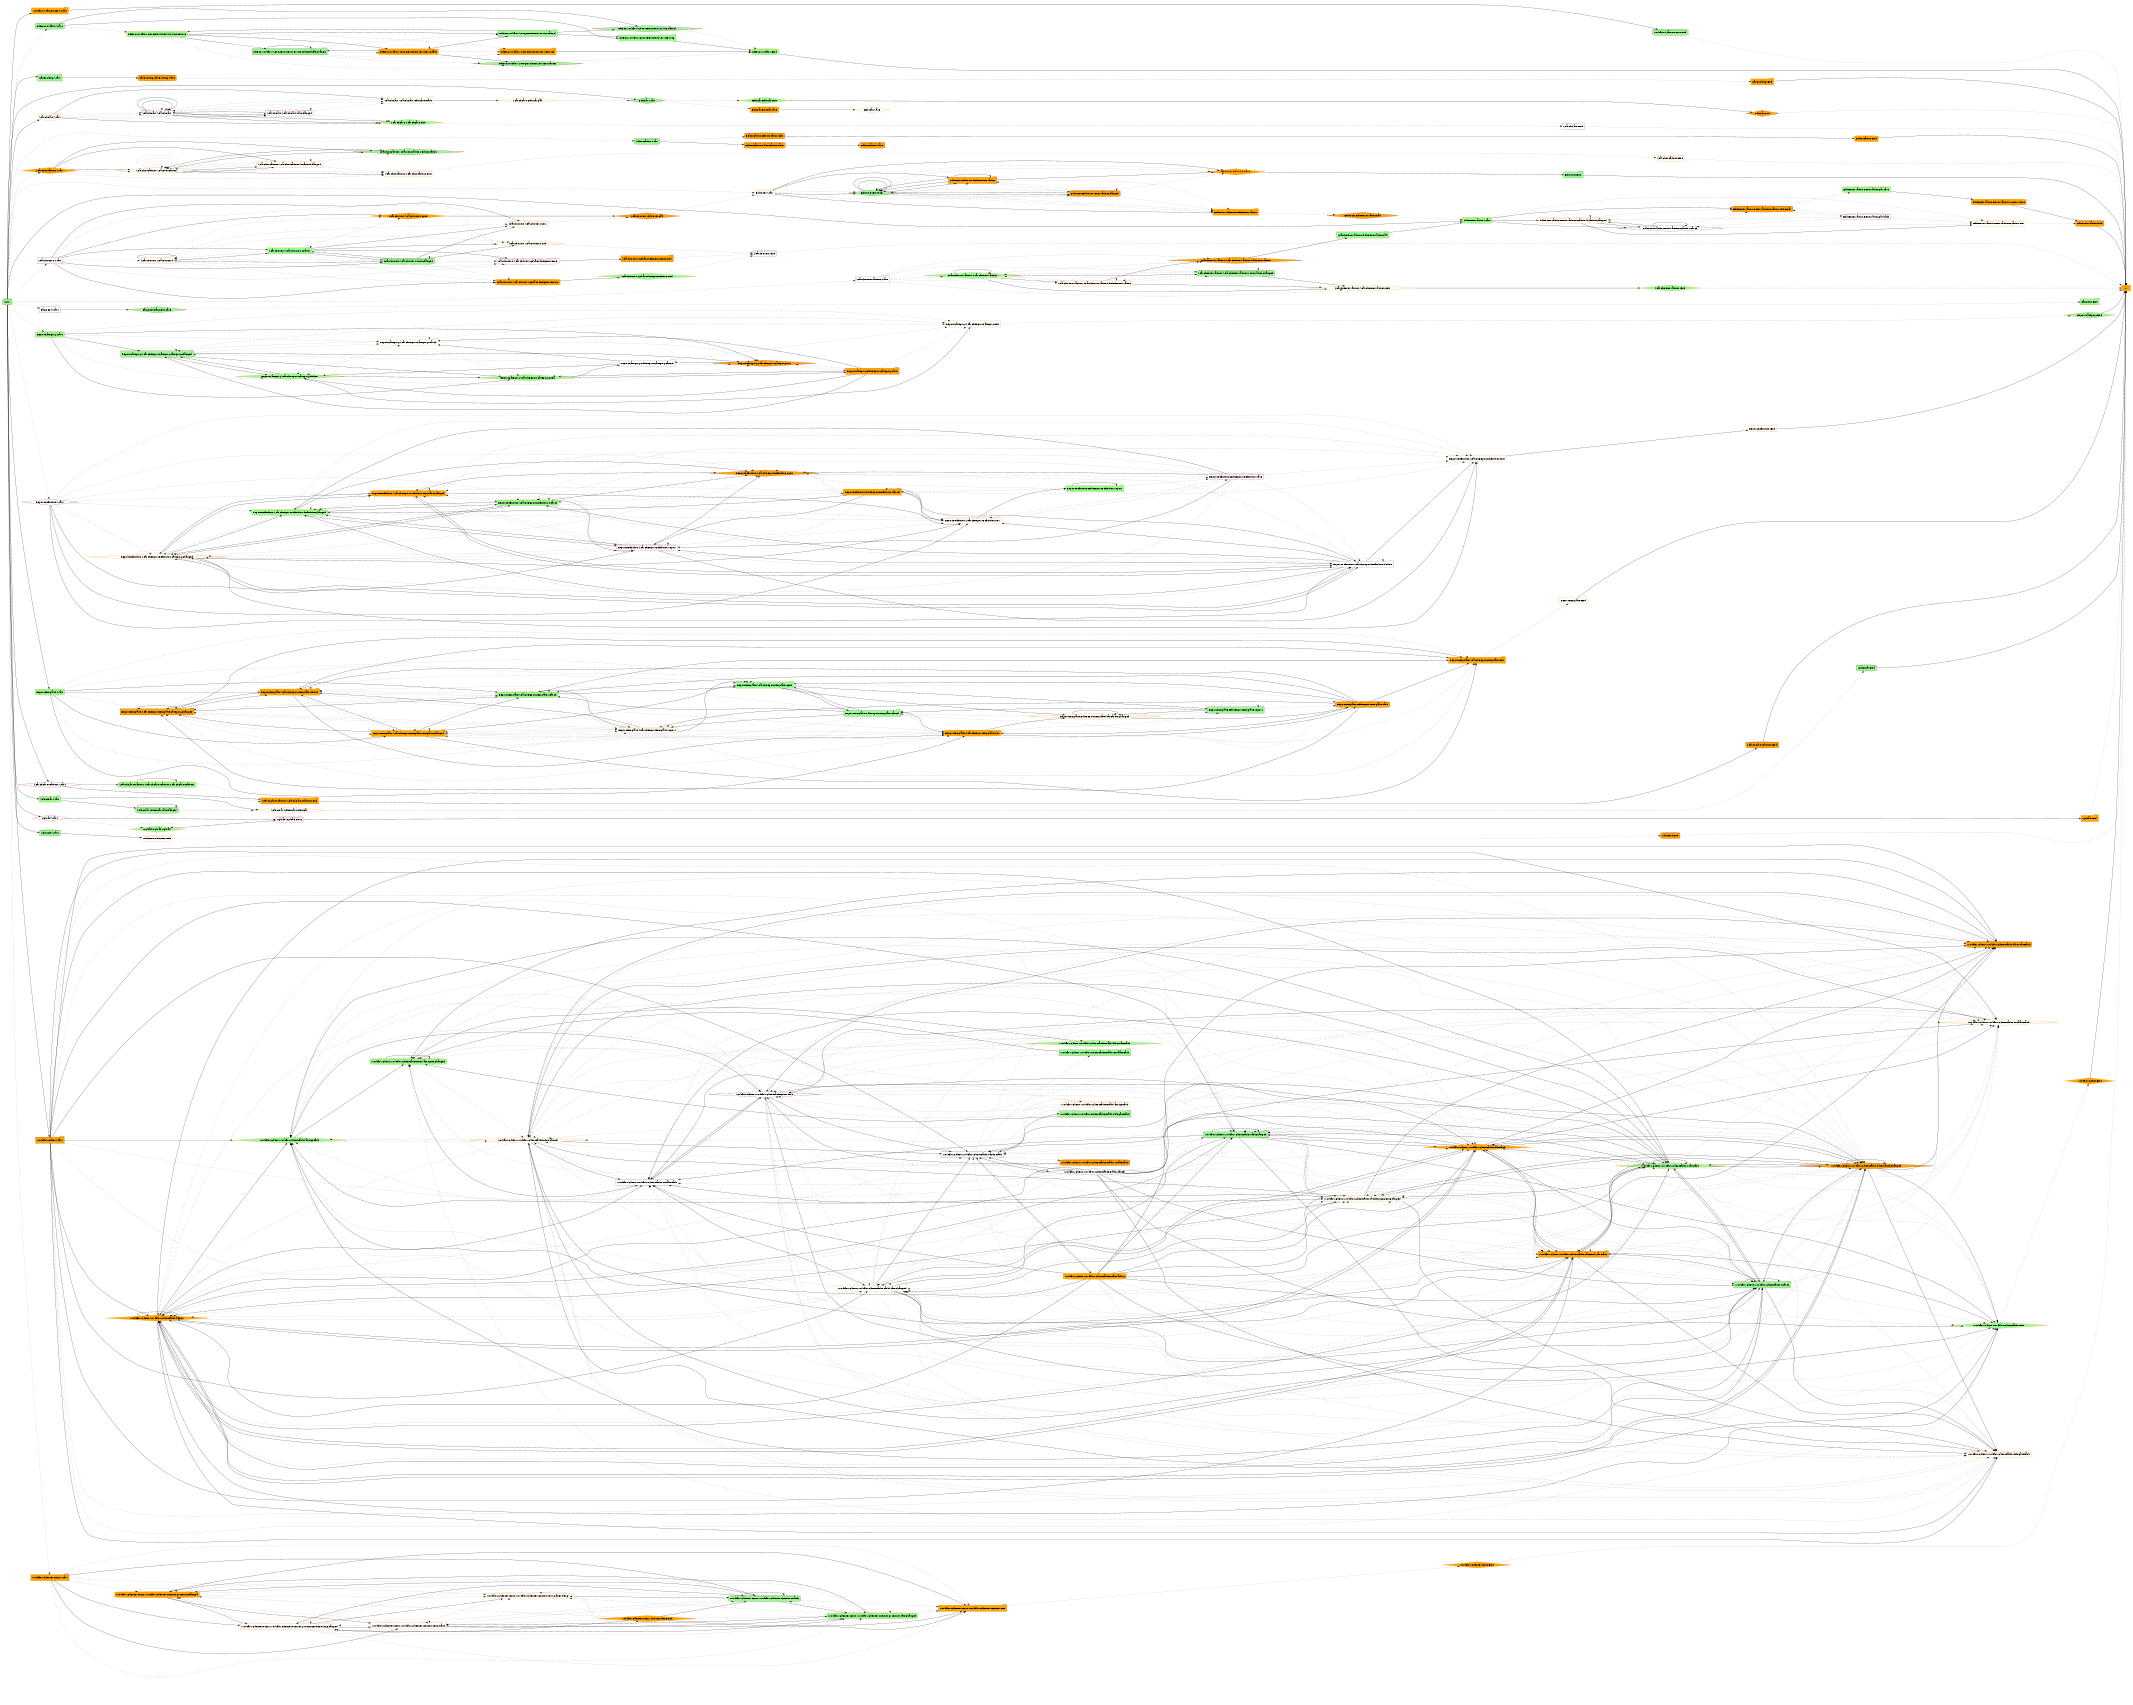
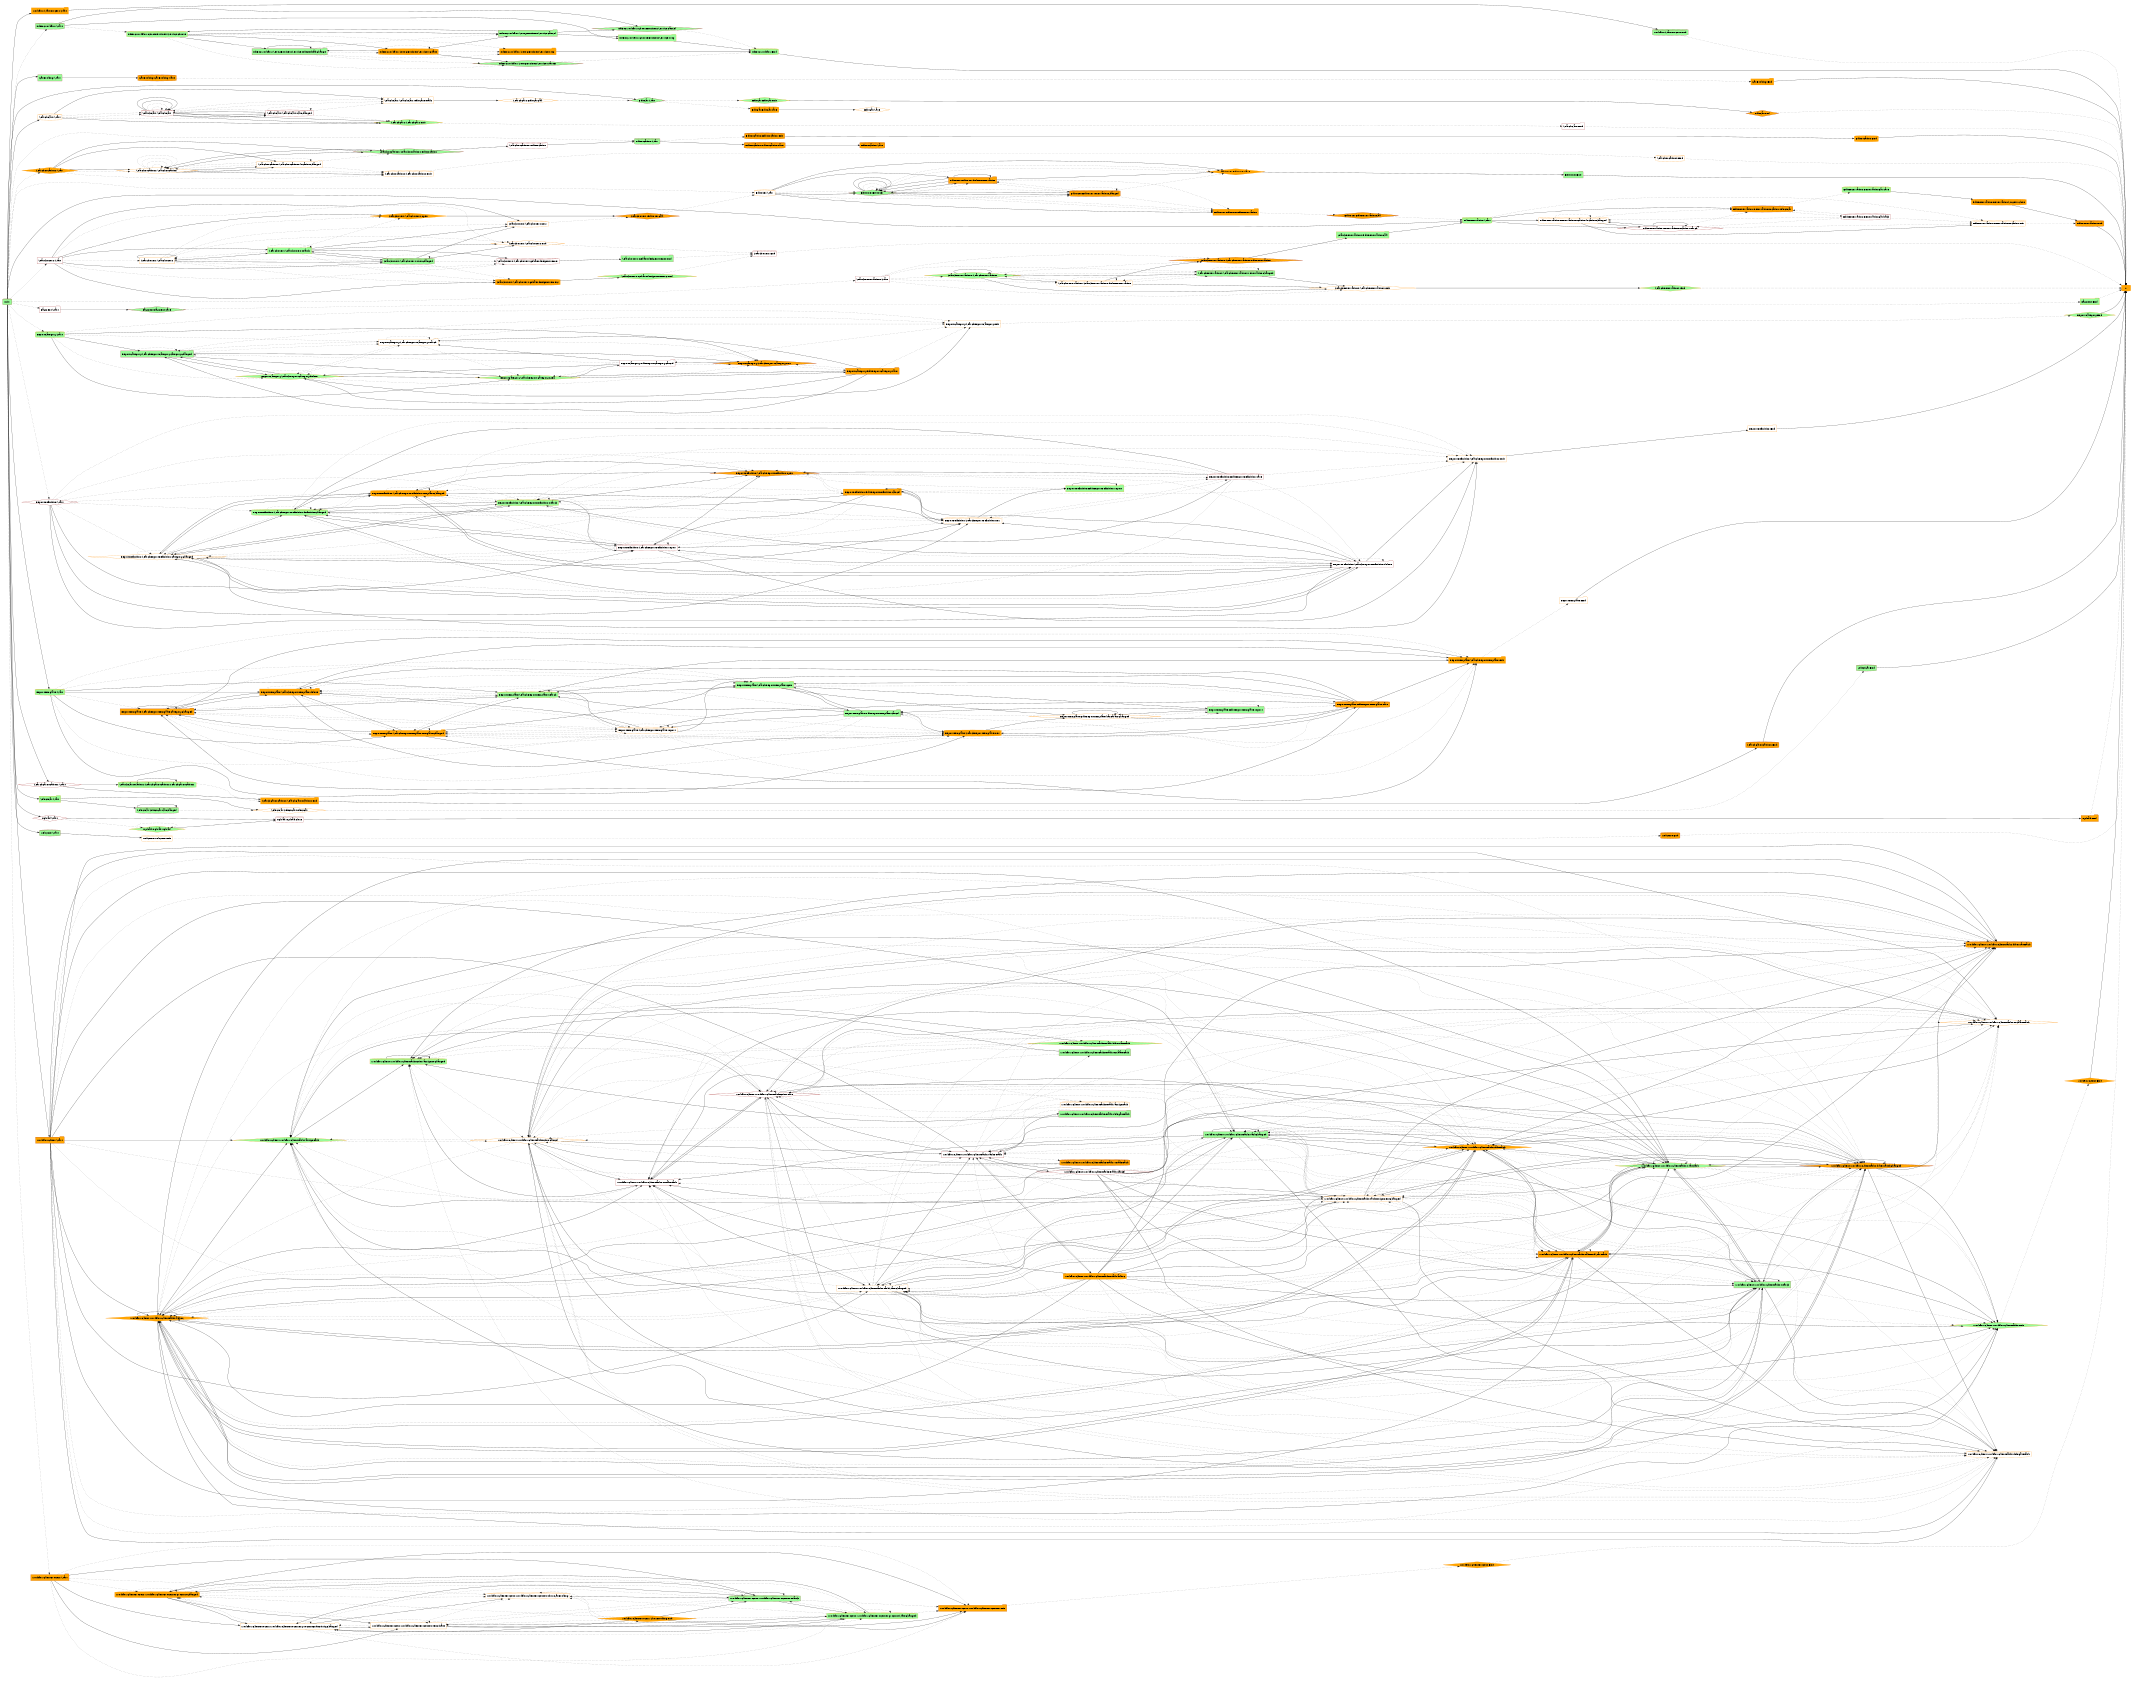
node "SearchLocations.EditLocation": added
node "SearchUsers.Gebaeudeeigentuemer.end": fillcolor orange -> palegreen
